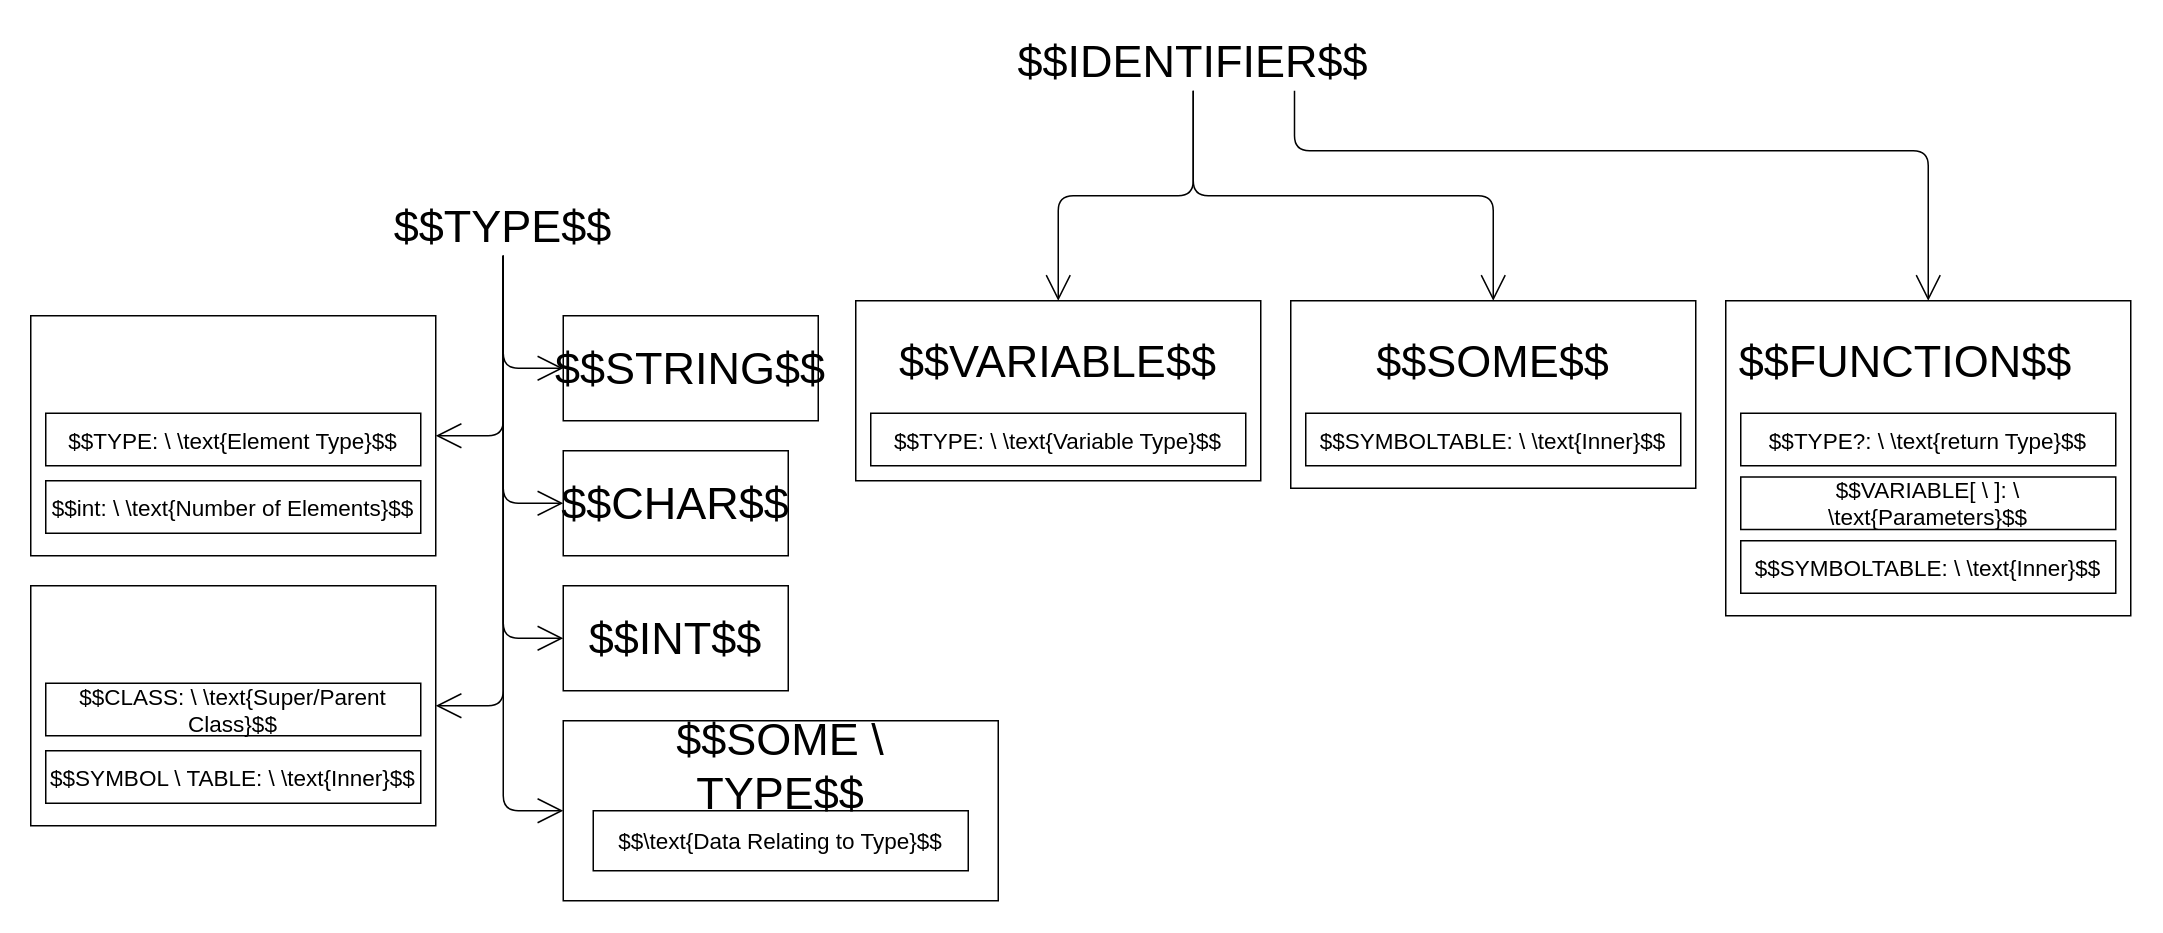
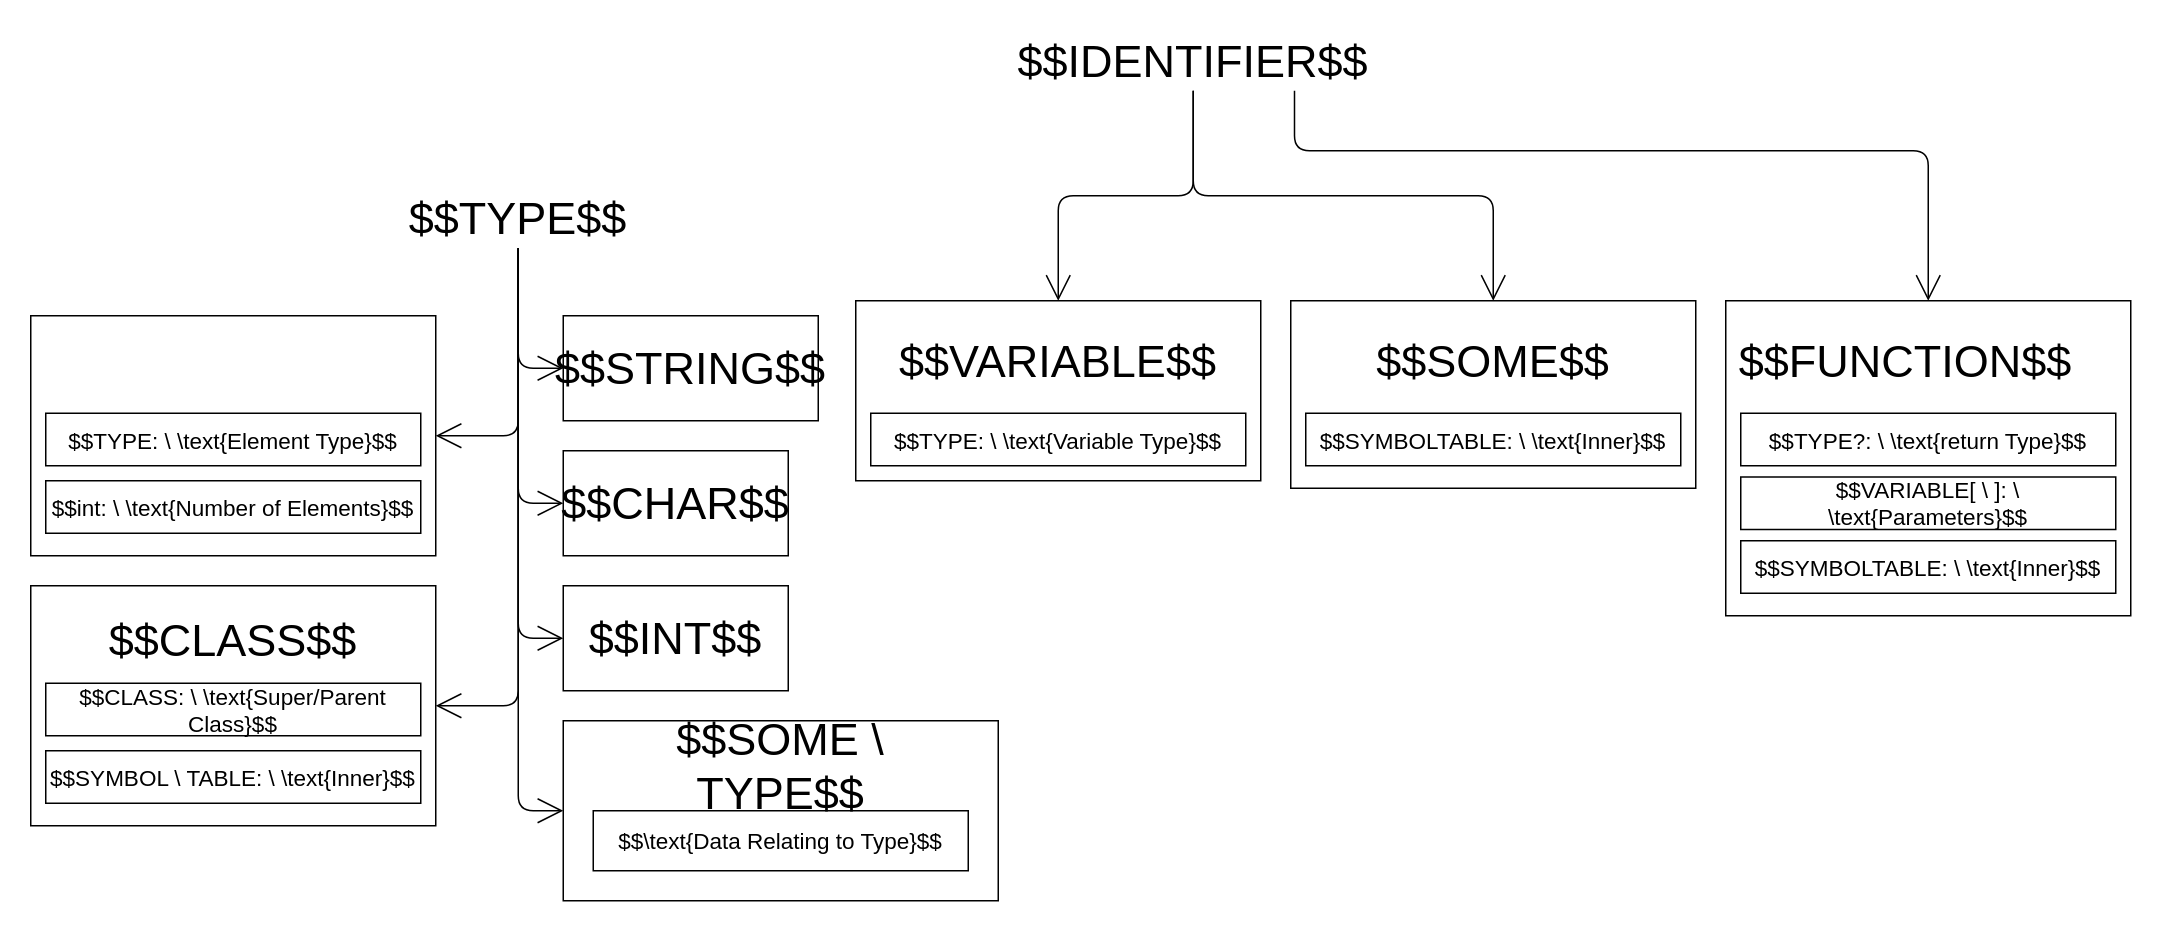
node "$$TYPE$$": moved (503, 226) -> (518, 218)
node "$$CLASS$$": added
